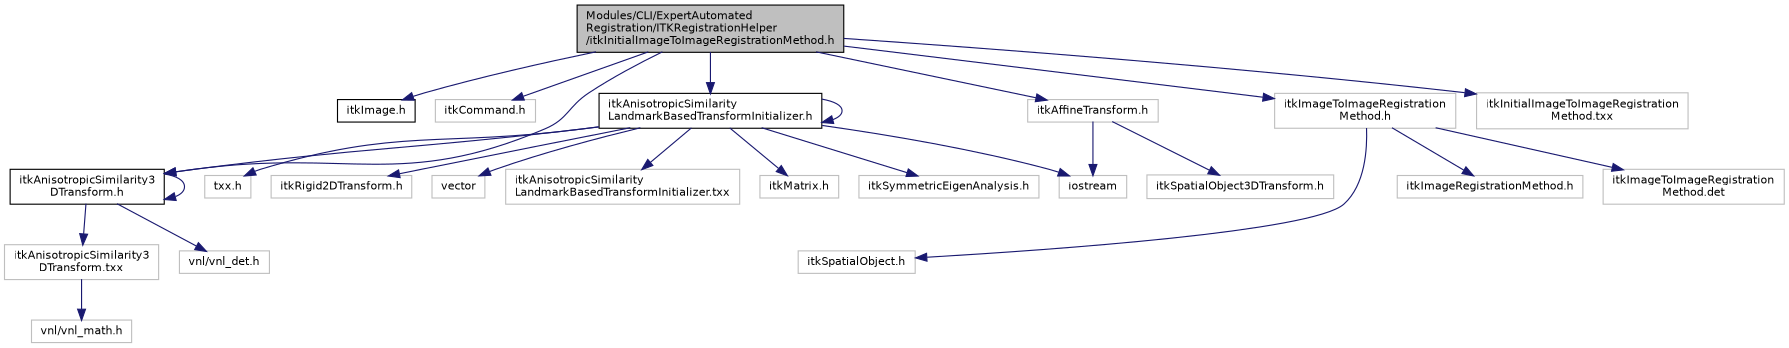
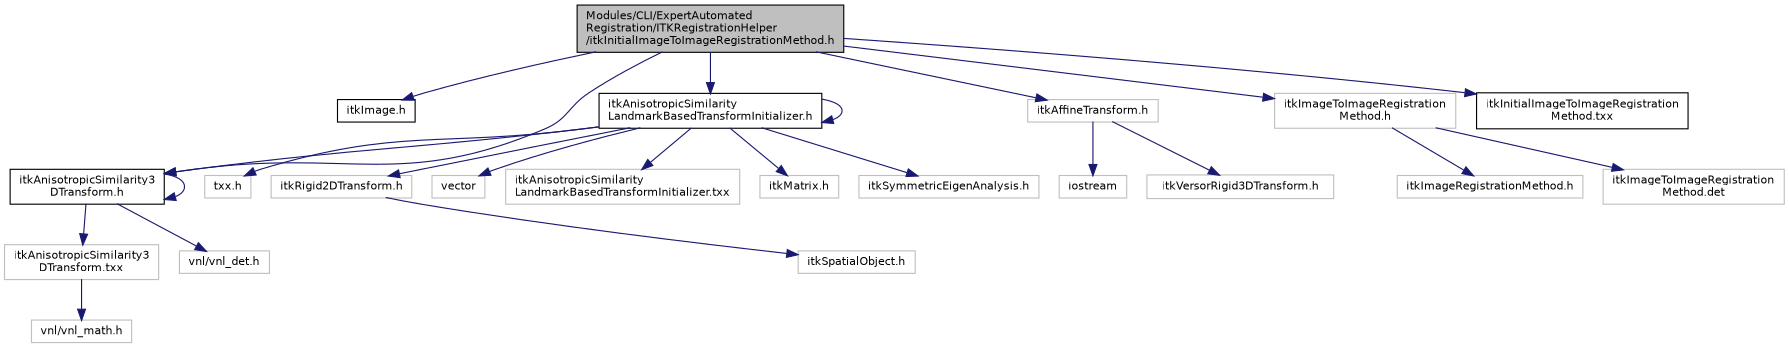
node "itkCommand.h": removed
node "itkInitialImageToImageRegistration Method.txx": color grey75 -> black
edge "itkAnisotropicSimilarity LandmarkBasedTransformInitializer.h" -> "iostream": removed
node "itkSpatialObject3DTransform.h": label "itkSpatialObject3DTransform.h" -> "itkVersorRigid3DTransform.h"
edge "itkImageToImageRegistration Method.h" -> "itkSpatialObject.h": now "itkRigid2DTransform.h" -> "itkSpatialObject.h"
